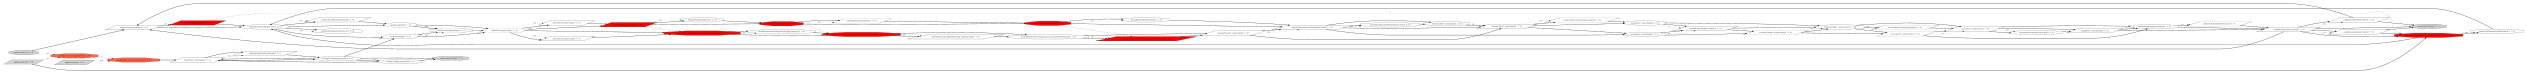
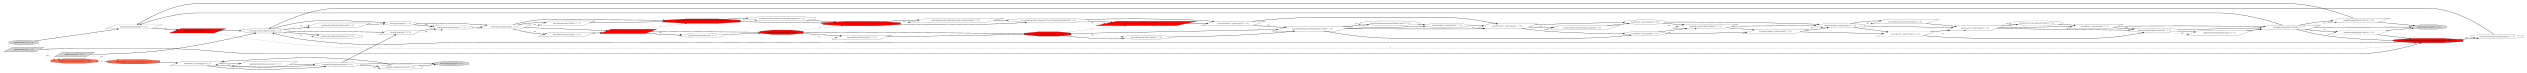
edge "!b.bpi().isEmpty()@@@4@@@['1', '0', '0']" -> "!b.typeName().isEmpty()@@@5@@@['1', '1', '0']": now "applyAnnotations['0', '0', '1']" -> "!b.typeName().isEmpty()@@@5@@@['1', '1', '0']"
edge "b.sort()@@@6@@@['1', '0', '0']" -> "b.fluentSetters()@@@7@@@['1', '1', '0']": removed
